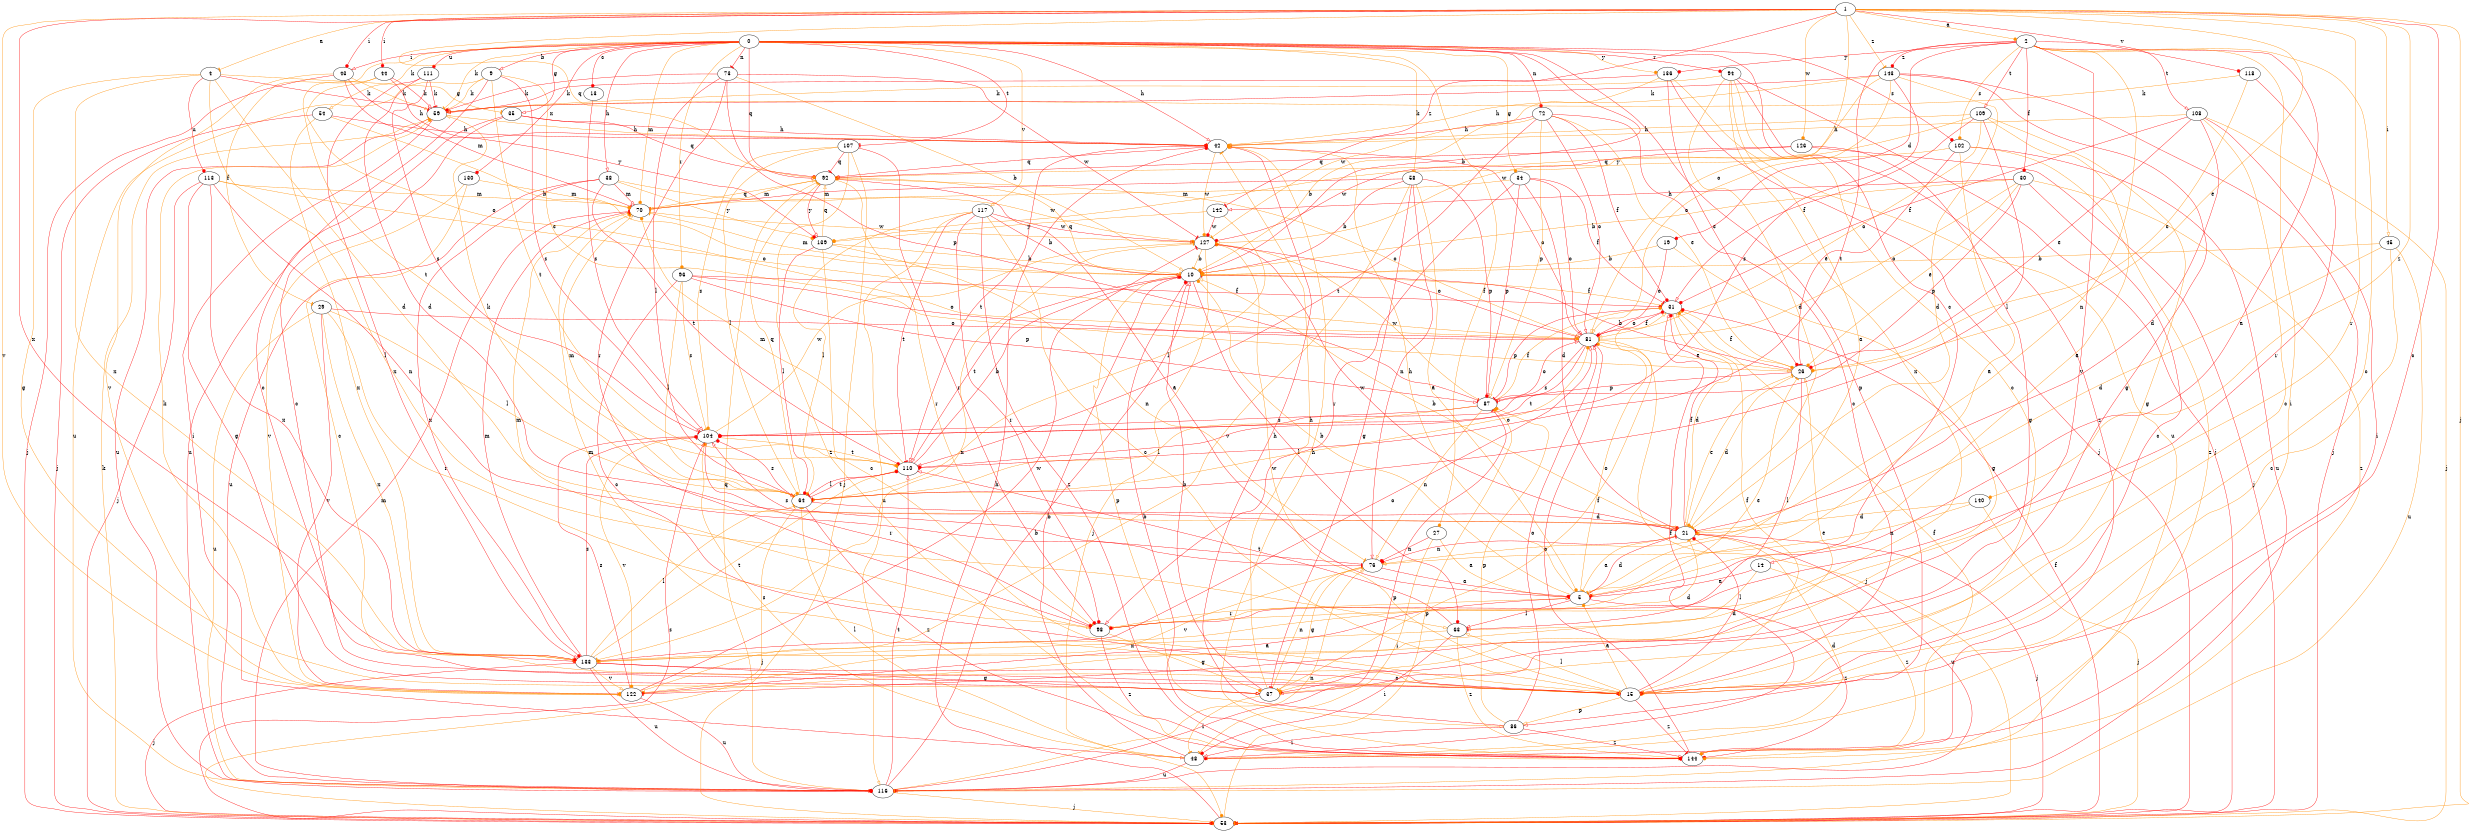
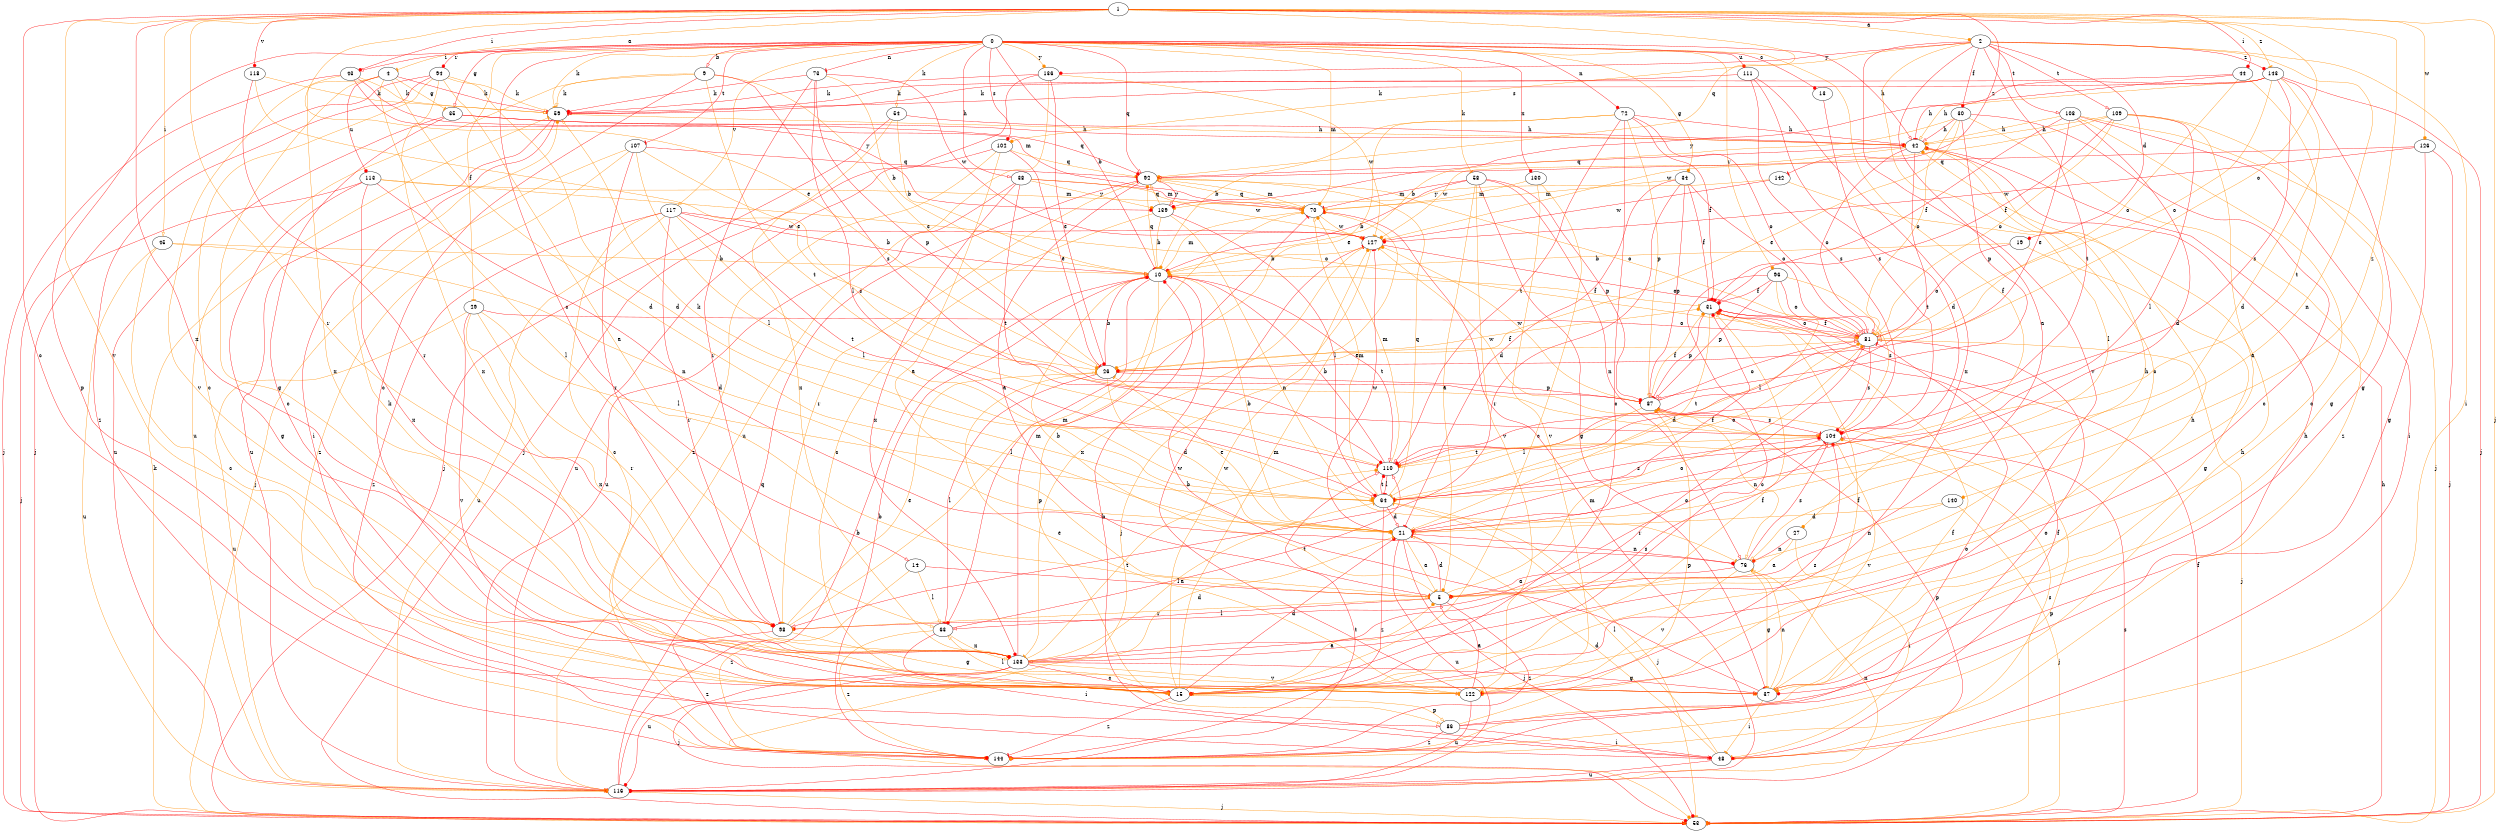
edge "143" -> "139": color darkorange -> red
edge "30" -> "142": now "30" -> "42"
edge "116" -> "92": color darkorange -> red
